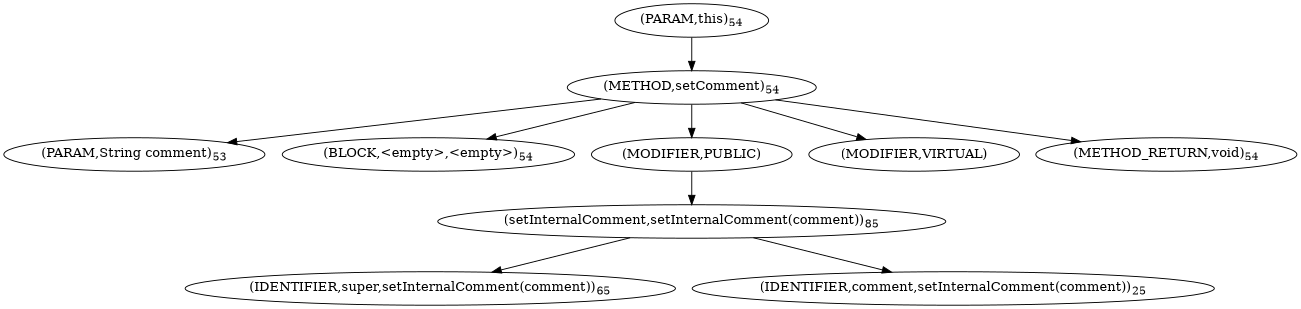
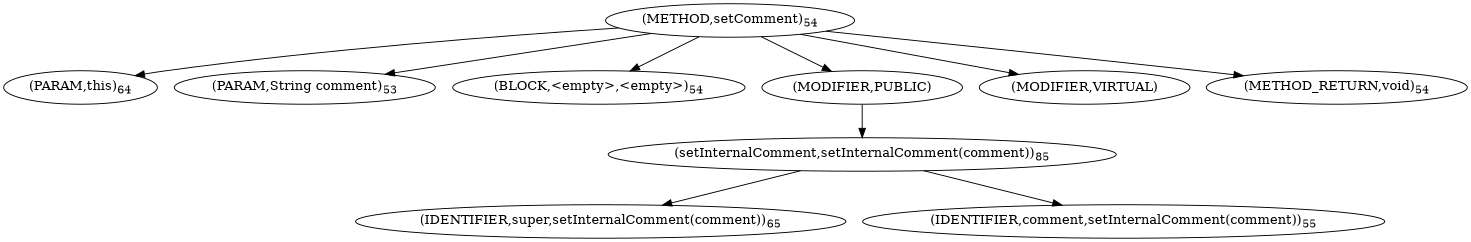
node "(PARAM,this)": text "54" -> "64"
edge "(PARAM,this)" -> "(METHOD,setComment)": reversed
node "(IDENTIFIER,comment,setInternalComment(comment))": text "25" -> "55"
